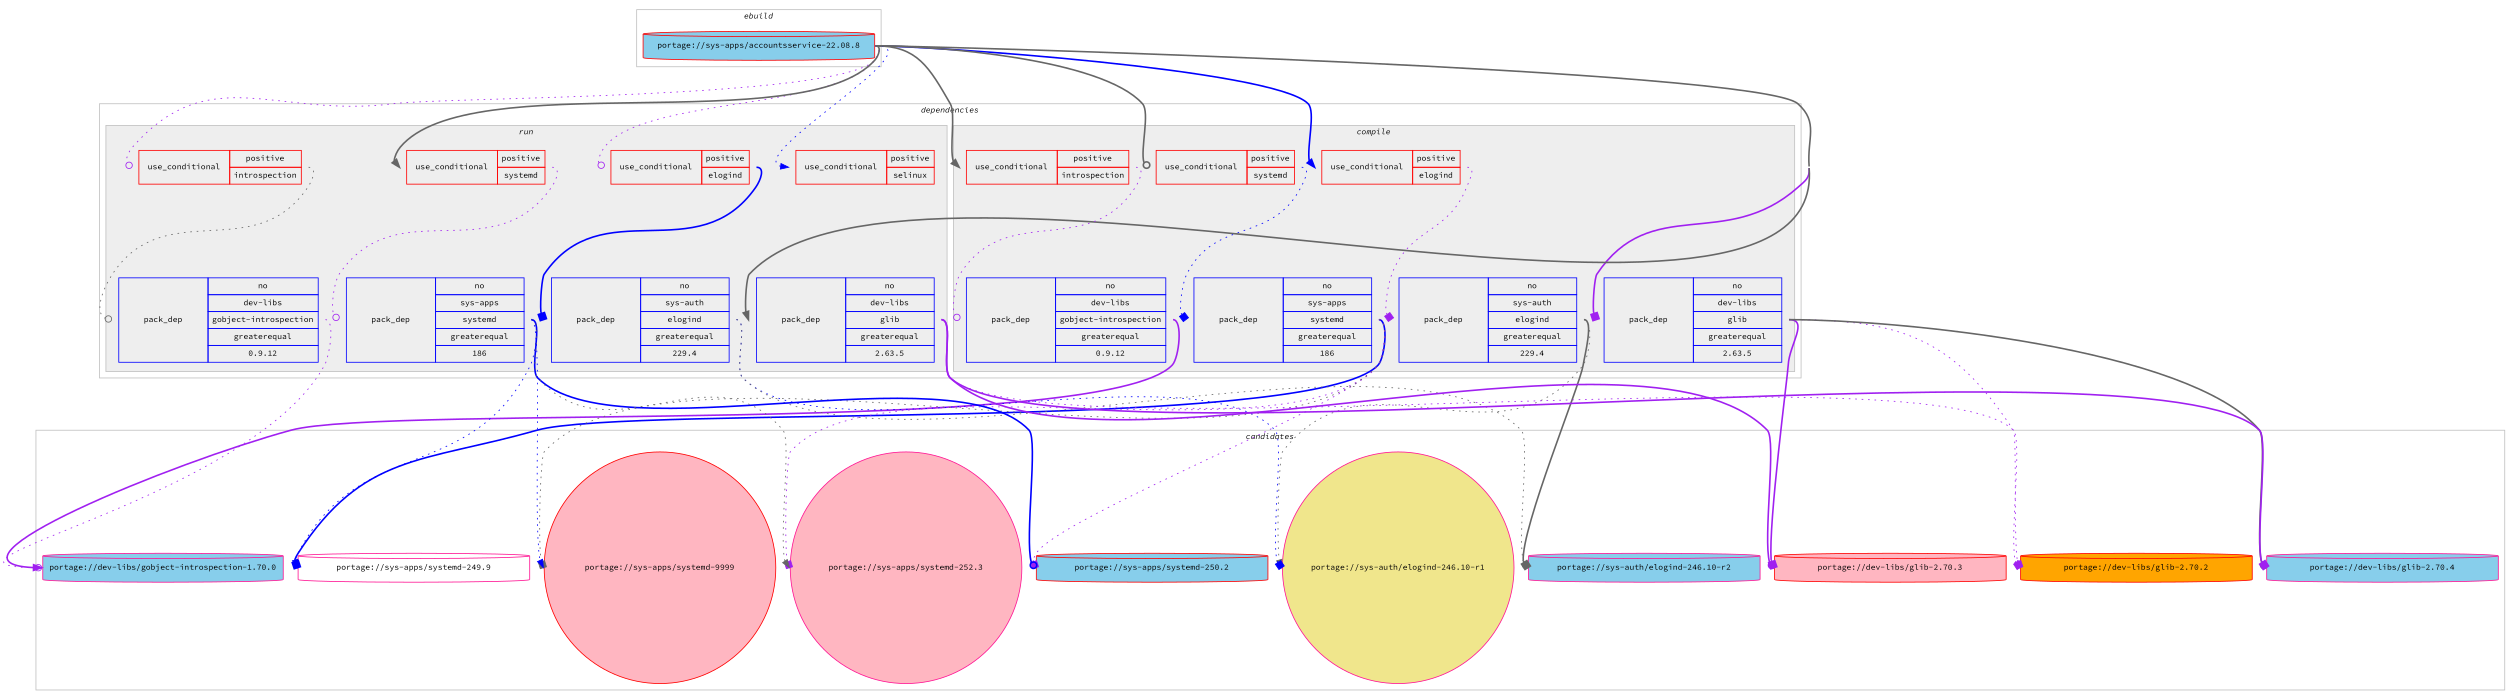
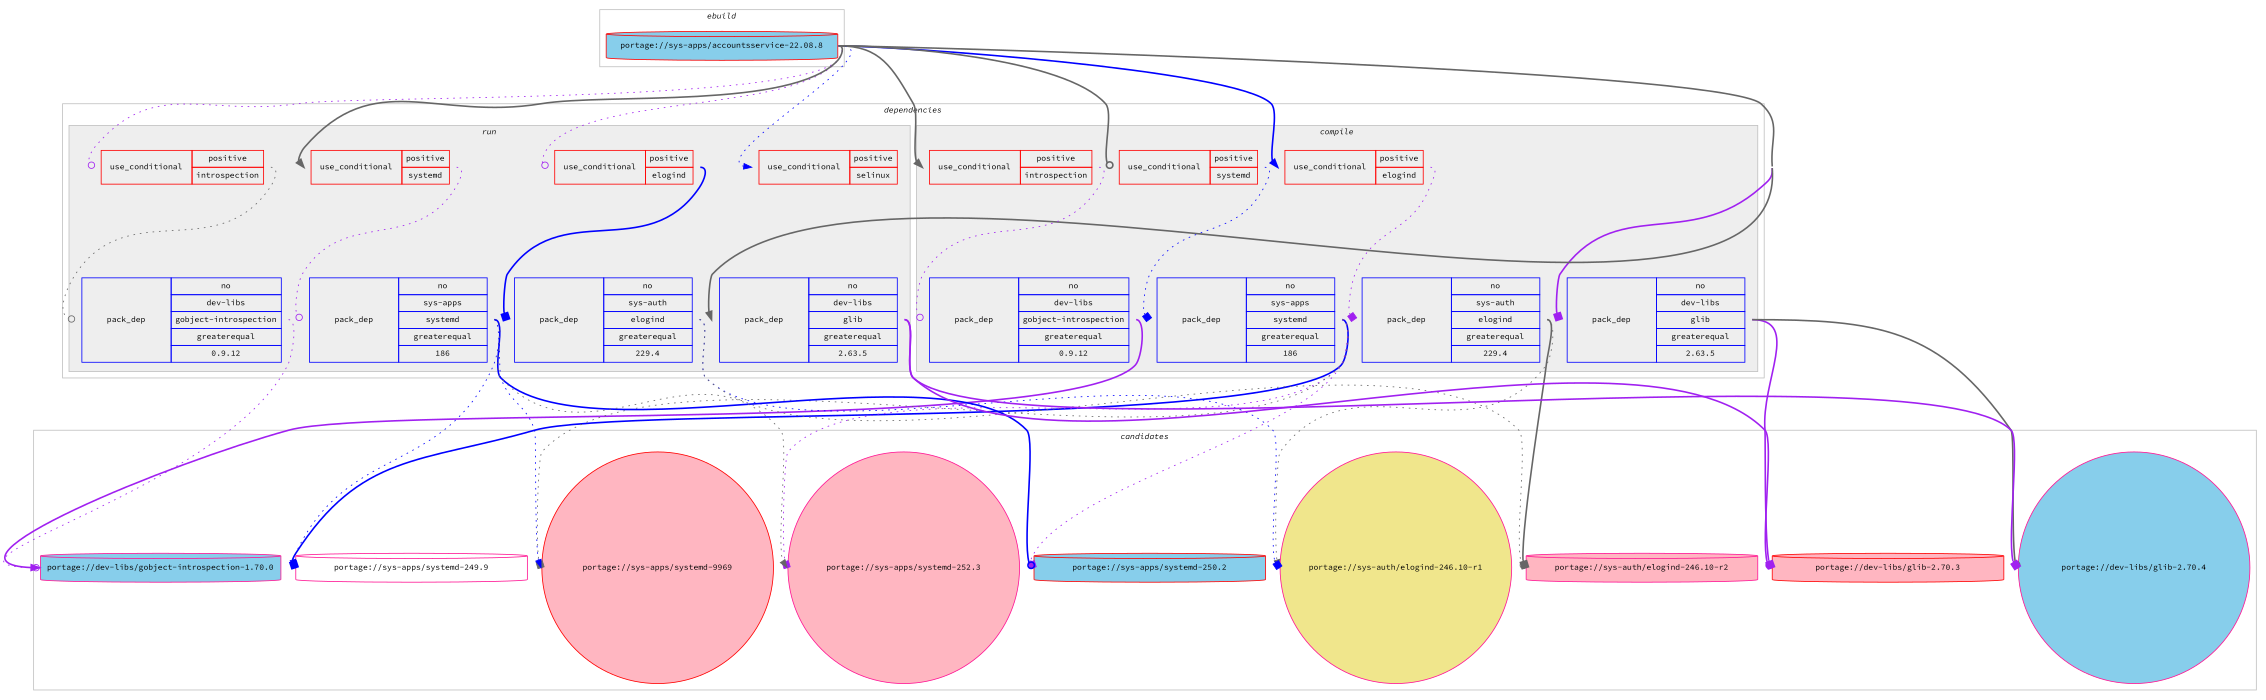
node "portage://sys-apps/systemd-9999": label "portage://sys-apps/systemd-9999" -> "portage://sys-apps/systemd-9969"
node "portage://sys-auth/elogind-246.10-r2": fillcolor skyblue -> lightpink
node "portage://dev-libs/glib-2.70.2": removed
node "portage://dev-libs/glib-2.70.4": shape cylinder -> circle
